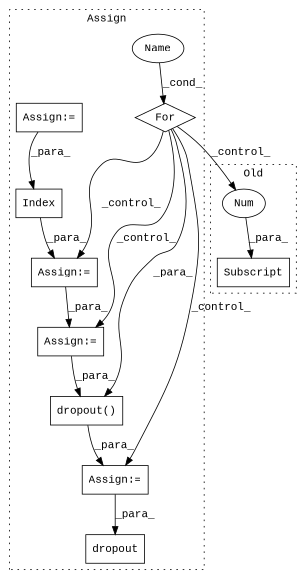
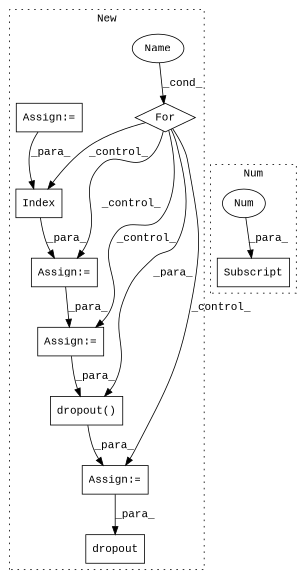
cluster "Assign": label "Assign" -> "New"
edge "For" -> "Num": now "For" -> "Index"
cluster "Old": label "Old" -> "Num"
